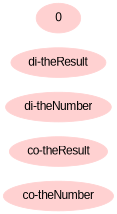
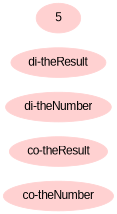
node "0": label "0" -> "5"
